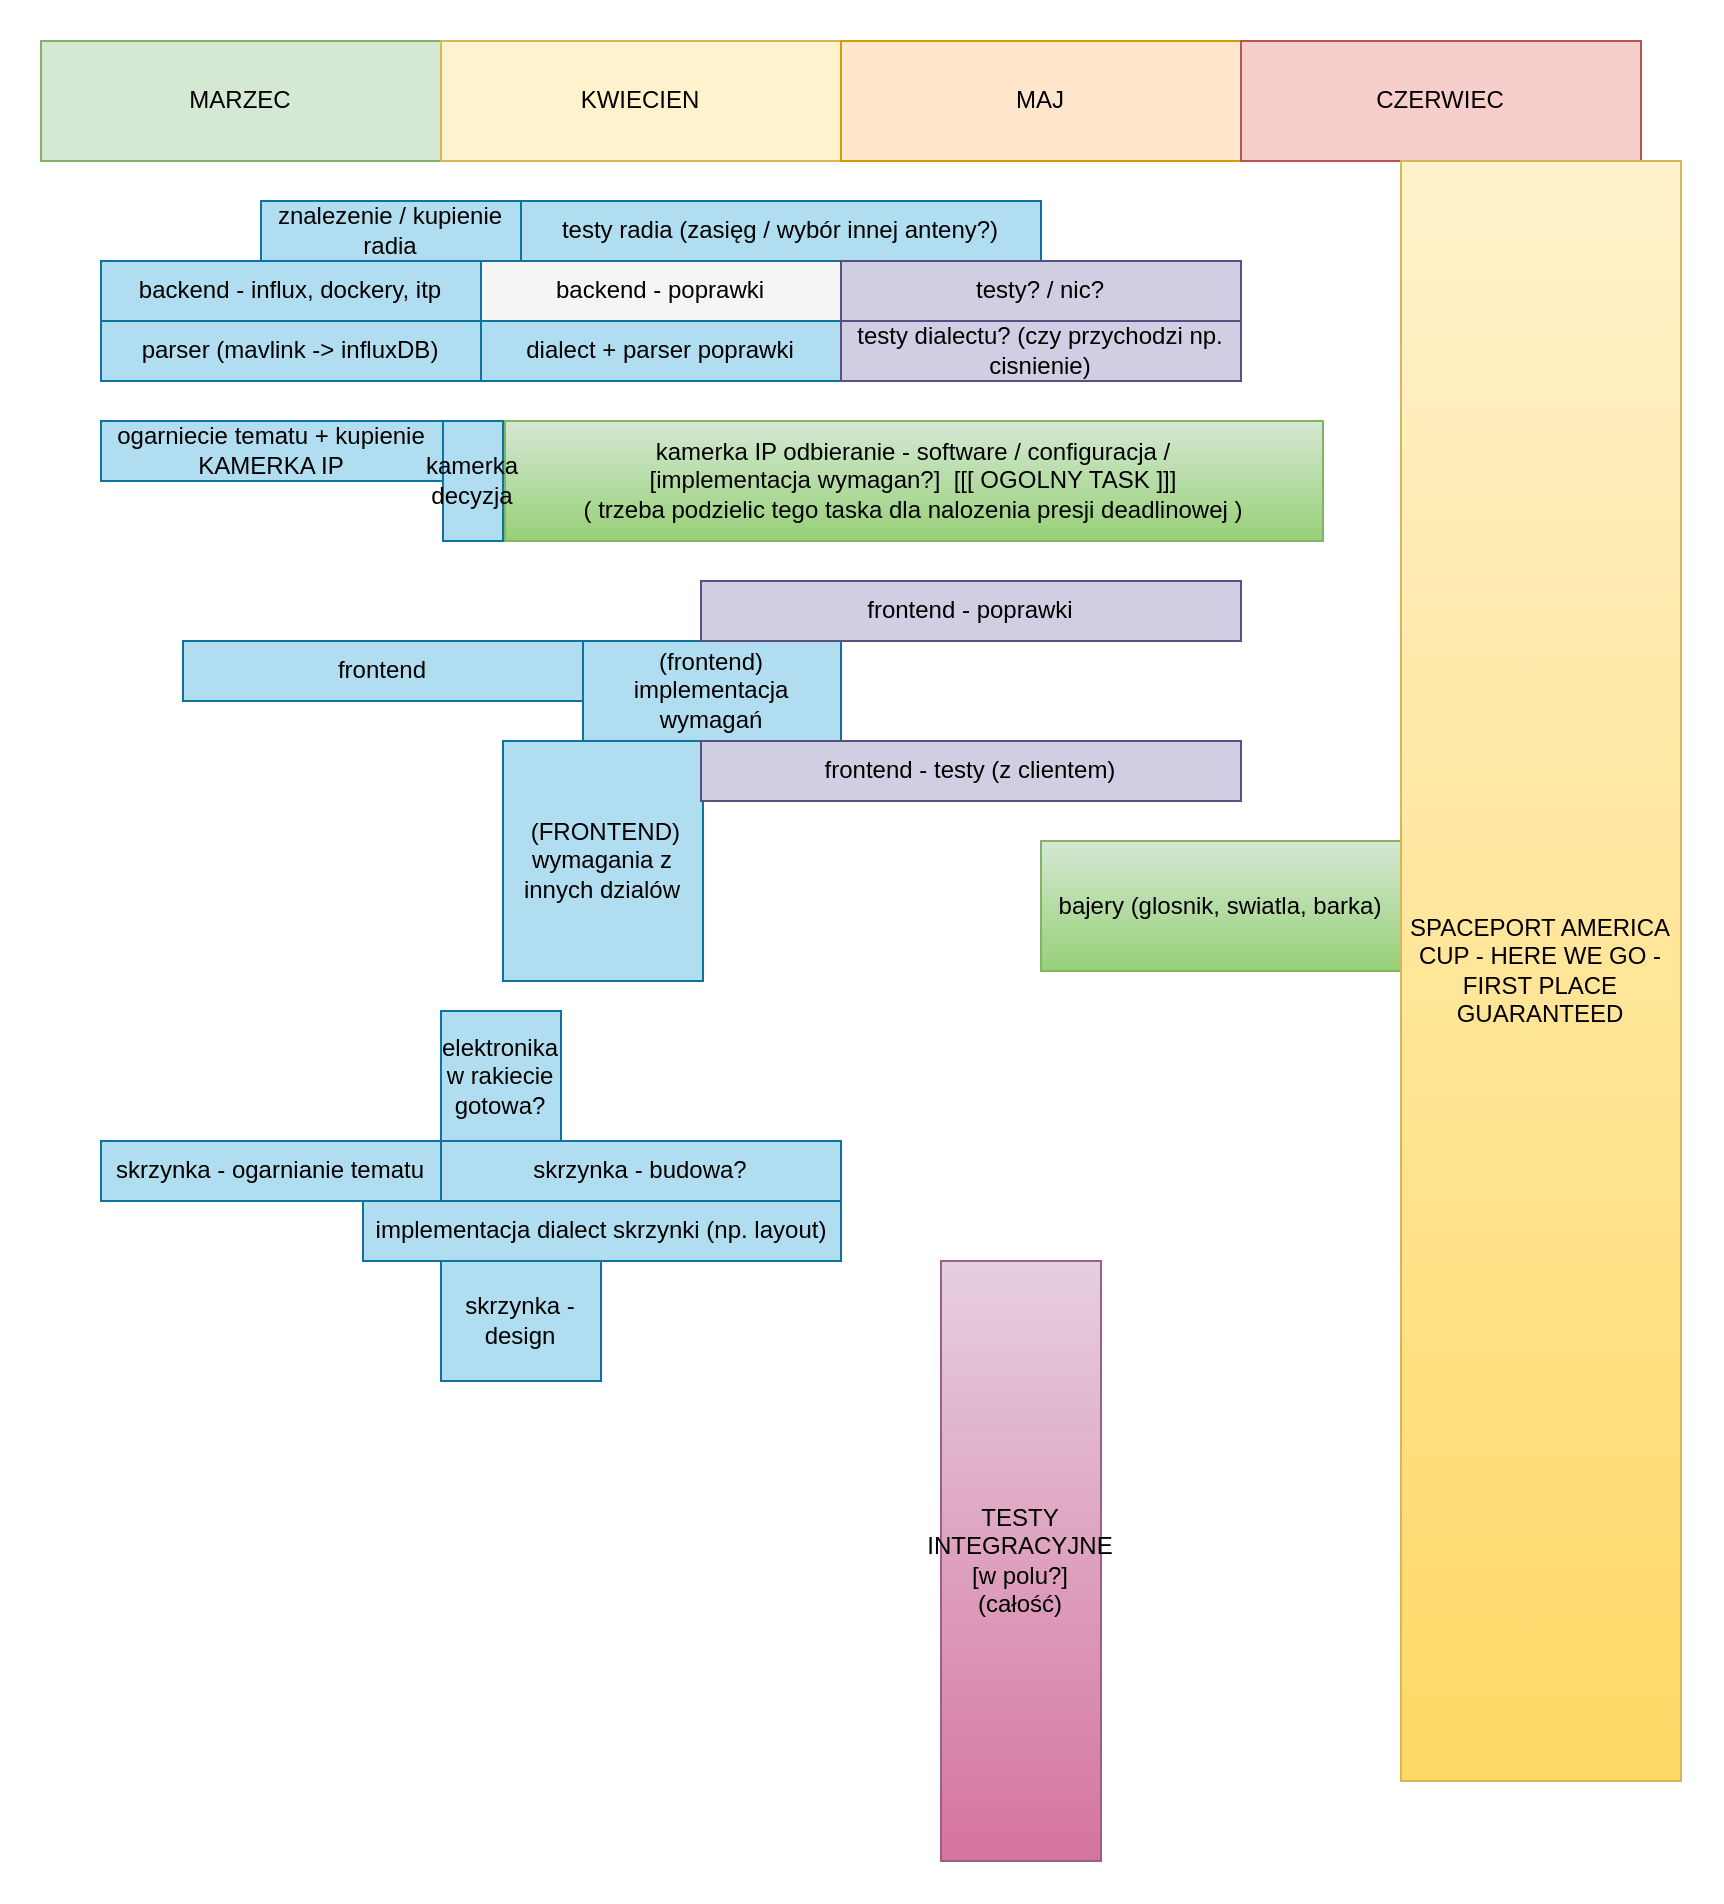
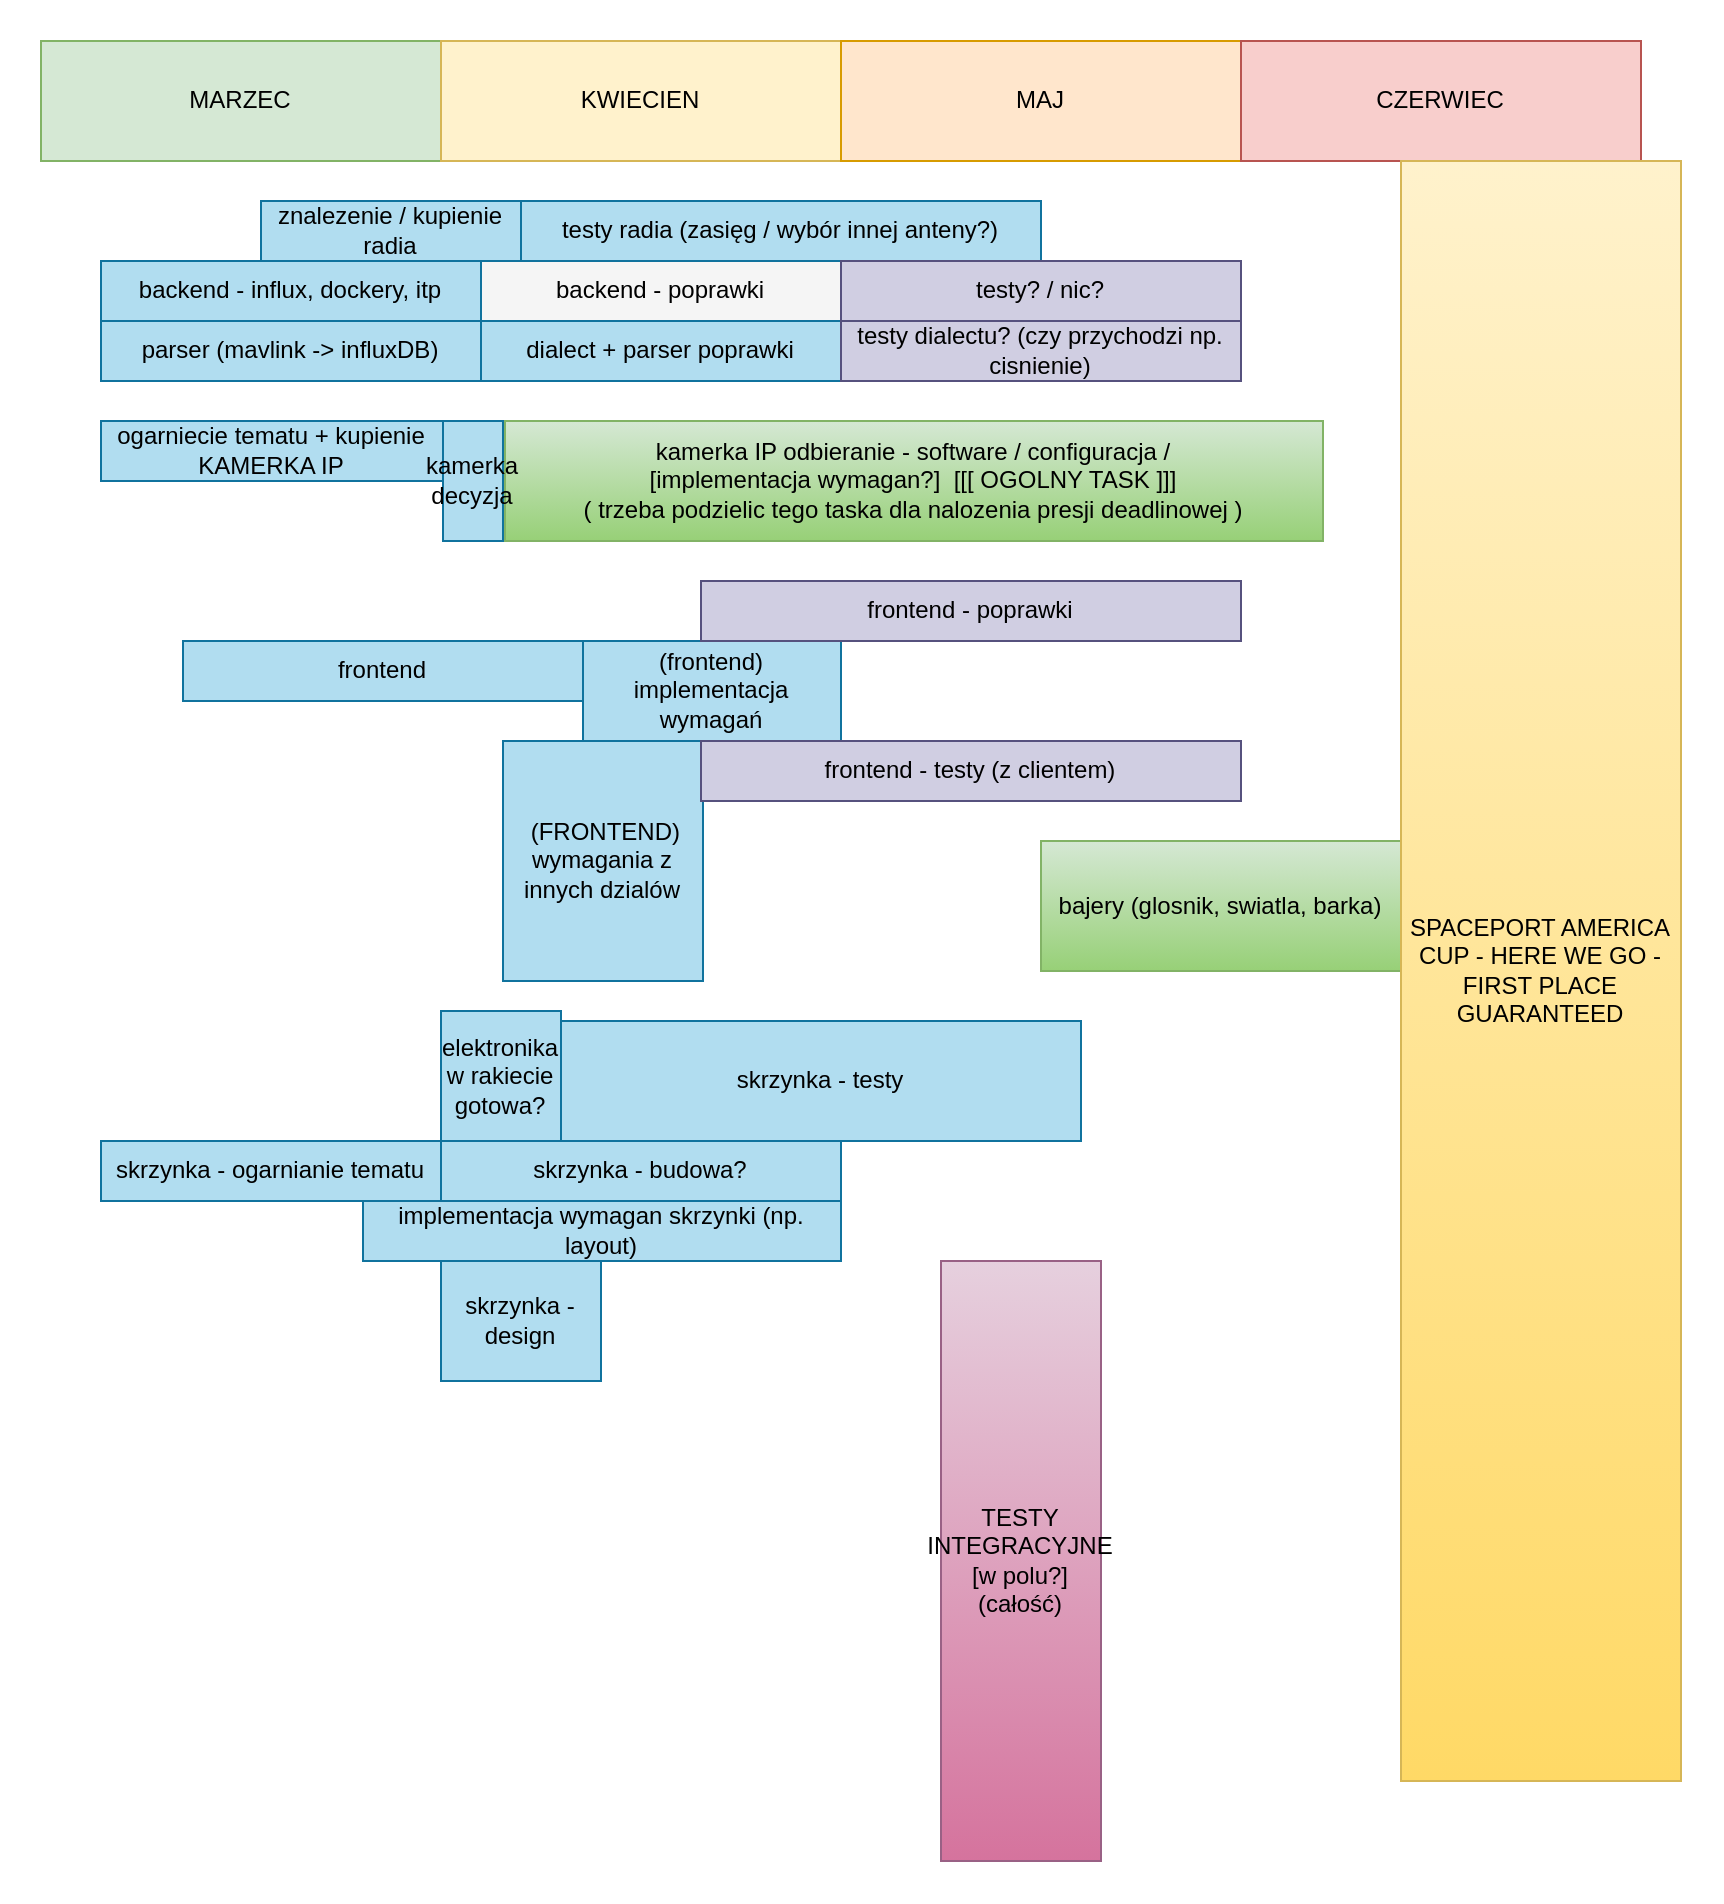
node "skrzynka - testy": added
node "implementacja dialect skrzynki (np. layout)": label "implementacja dialect skrzynki (np. layout)" -> "implementacja wymagan skrzynki (np. layout)"
